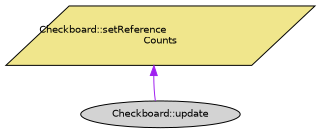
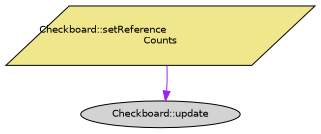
edge "Checkboard::update" -> "Checkboard::setReference Counts": reversed
